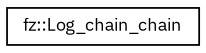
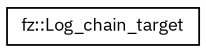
node "fz::Log_chain_chain": label "fz::Log_chain_chain" -> "fz::Log_chain_target"
